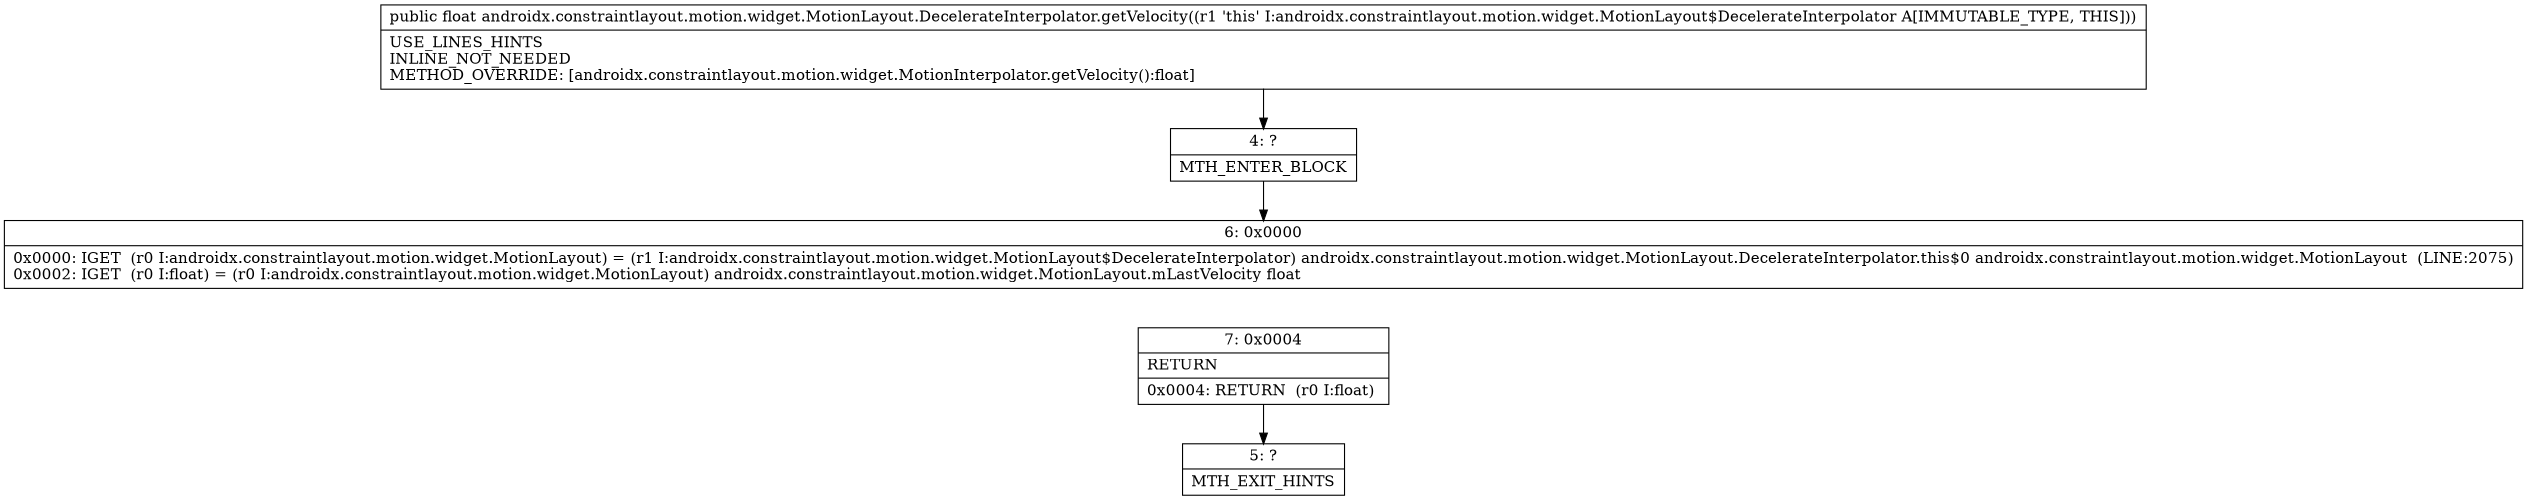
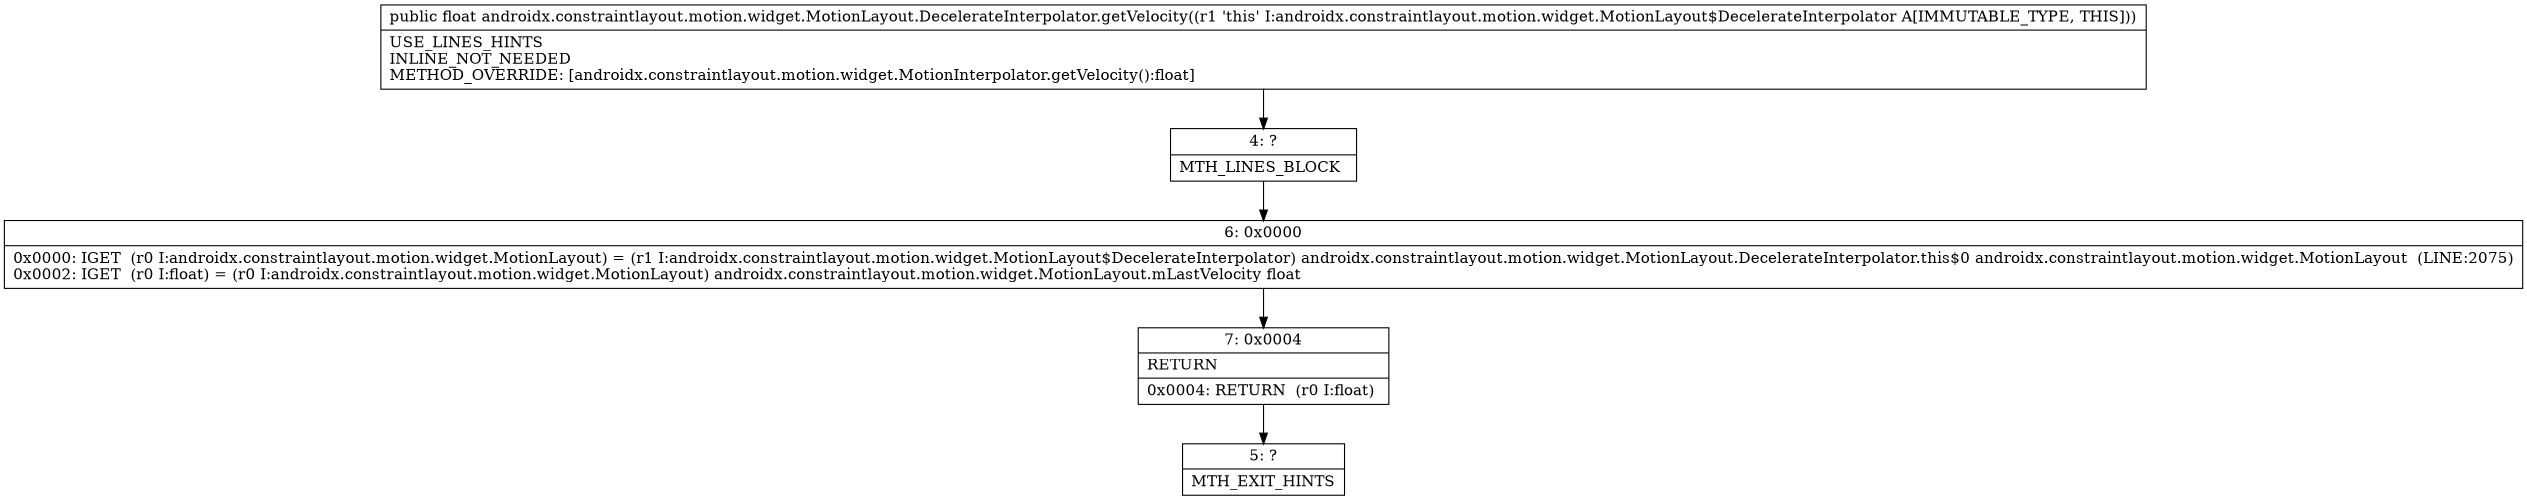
node "4: ?": text "MTH_ENTER_BLOCK" -> "MTH_LINES_BLOCK"
edge "6: 0x0000" -> "7: 0x0004": added
